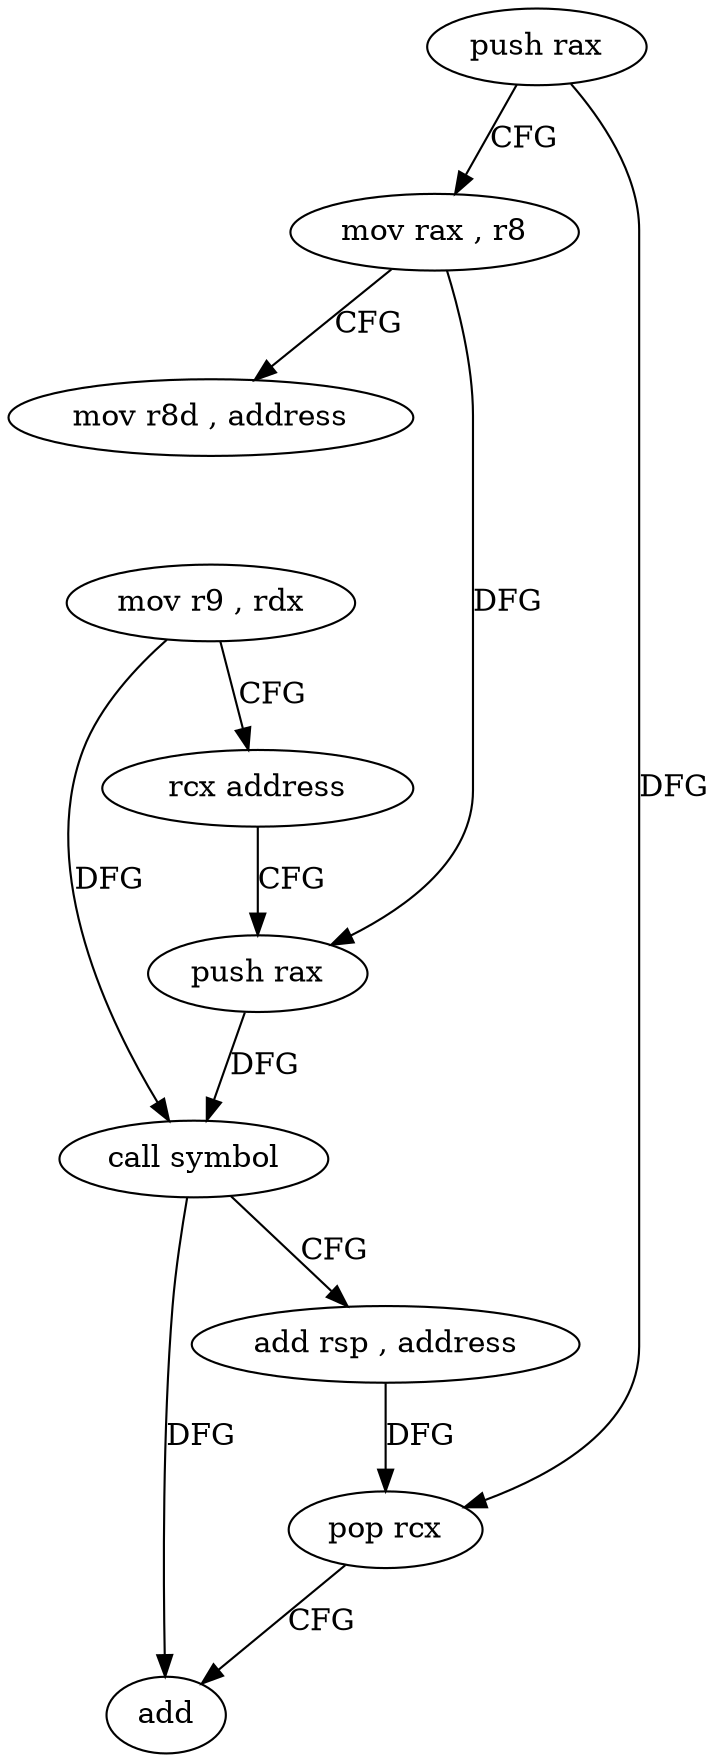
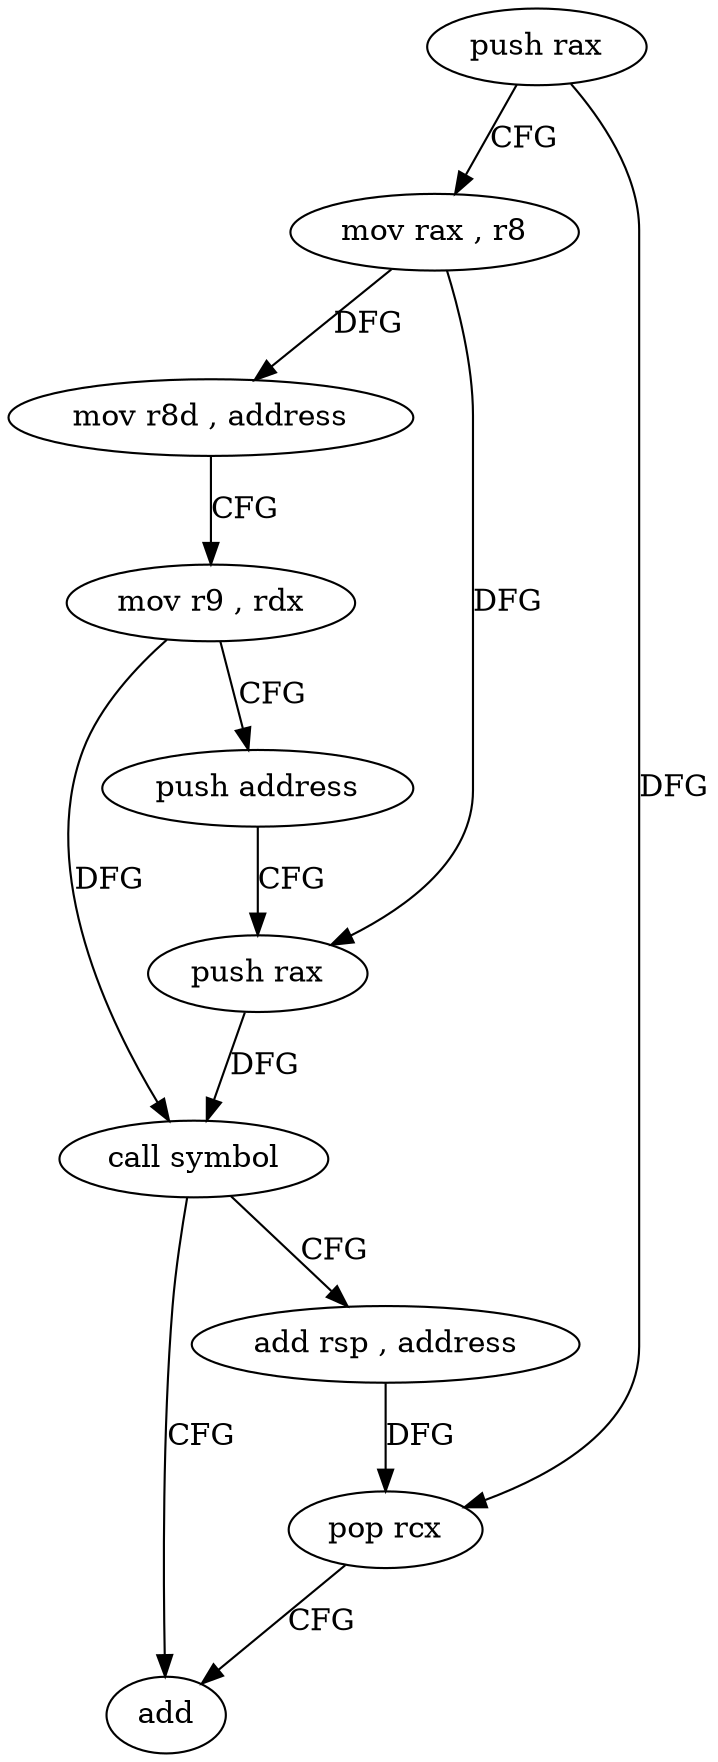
edge "mov rax , r8" -> "mov r8d , address": label "CFG" -> "DFG"
edge "mov r8d , address" -> "mov r9 , rdx": added, label "CFG"
node "rcx address": label "rcx address" -> "push address"
edge "call symbol" -> "add": label "DFG" -> "CFG"
